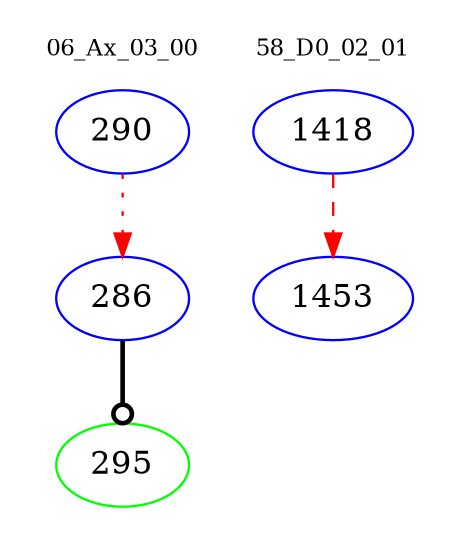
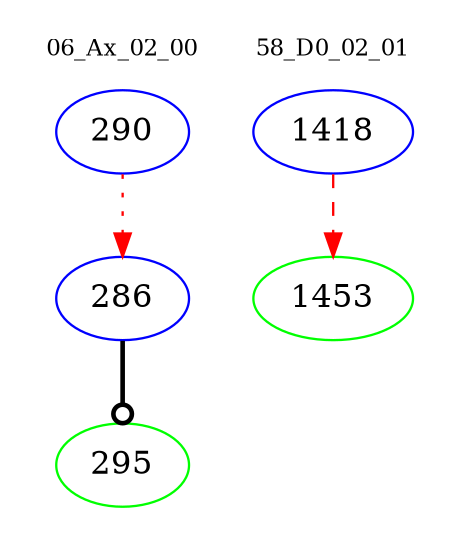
cluster "06_Ax_03_00": label "06_Ax_03_00" -> "06_Ax_02_00"
node "1453": color blue -> green
